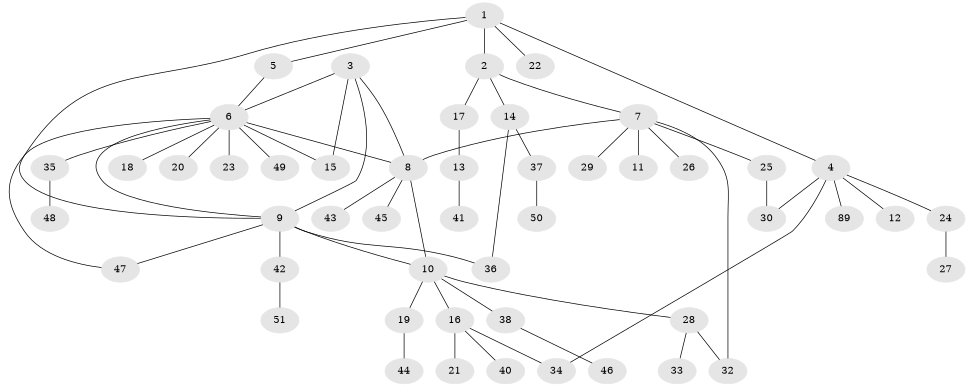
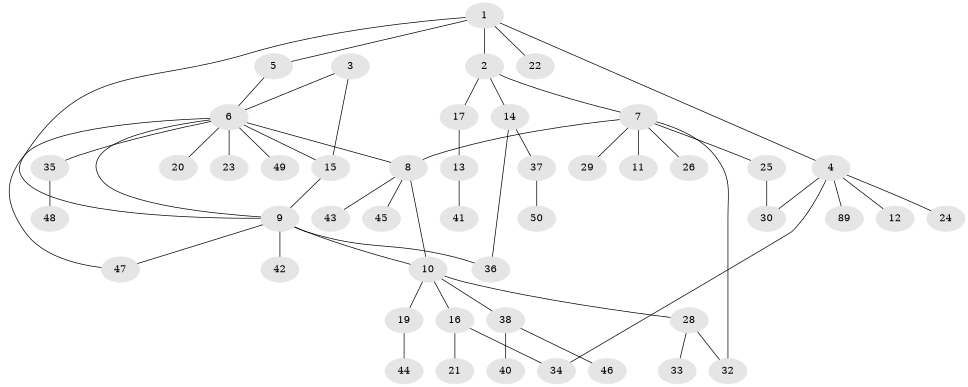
edge "3" -- "8": removed
edge "3" -- "9": now "15" -- "9"
node "18": removed
node "27": removed
node "51": removed
edge "16" -- "40": now "38" -- "40"
